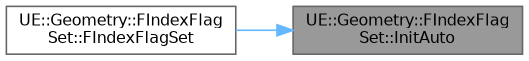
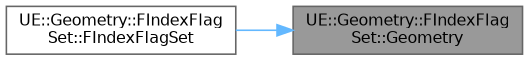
node "UE::Geometry::FIndexFlag Set::InitAuto": label "UE::Geometry::FIndexFlag Set::InitAuto" -> "UE::Geometry::FIndexFlag Set::Geometry"
